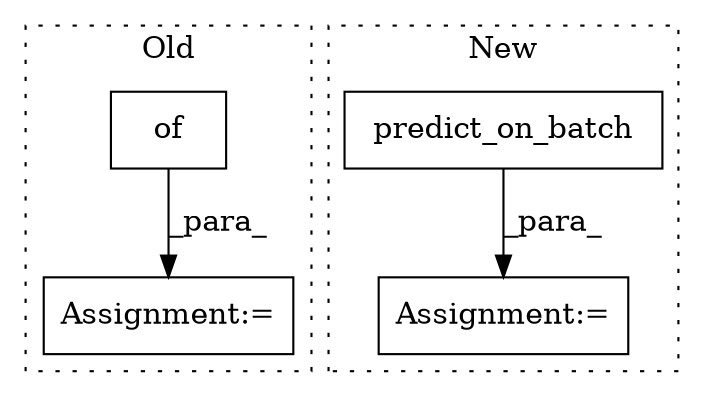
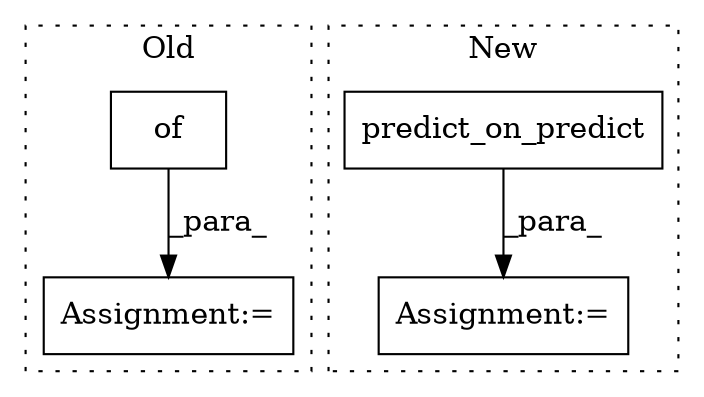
node "predict_on_batch": label "predict_on_batch" -> "predict_on_predict"
